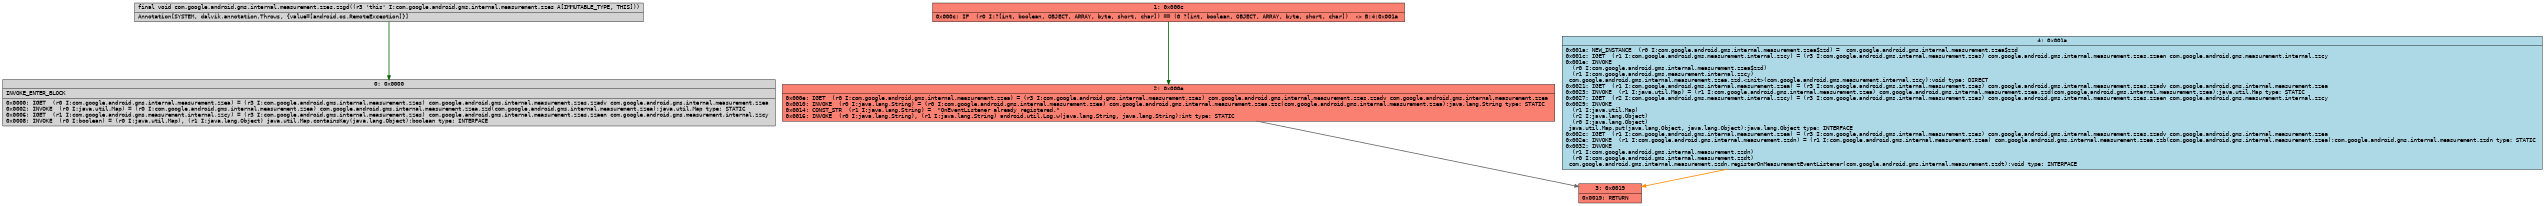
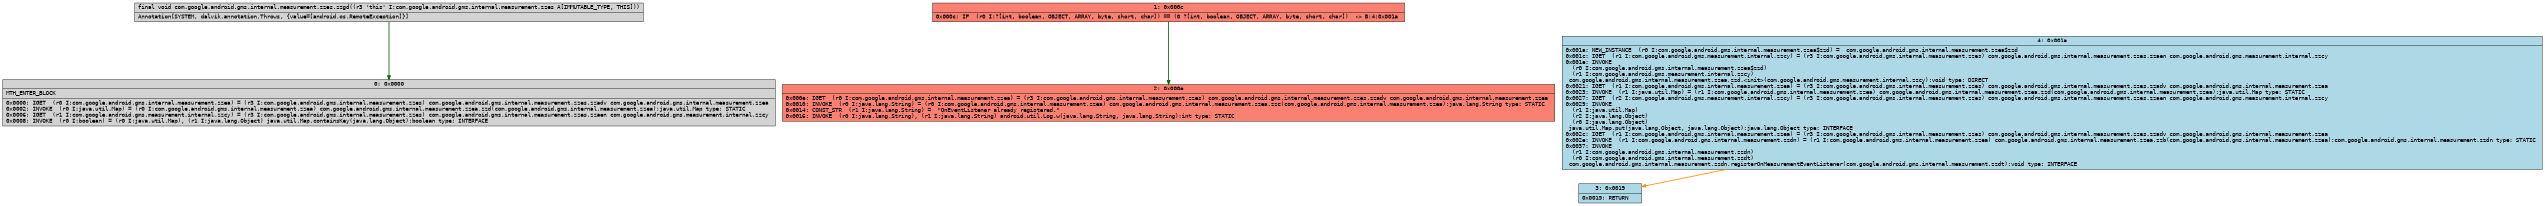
node "0: 0x0000": text "INVOKE_ENTER_BLOCK" -> "MTH_ENTER_BLOCK"
node "4: 0x001a": text "0x0032: INVOKE" -> "0x0037: INVOKE"
edge "2: 0x000e" -> "3: 0x0019": removed
node "3: 0x0019": fillcolor salmon -> lightblue
